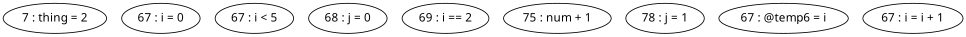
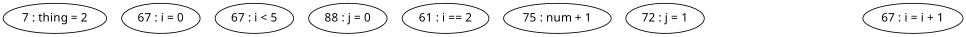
node "68 : j = 0": label "68 : j = 0" -> "88 : j = 0"
node "69 : i == 2": label "69 : i == 2" -> "61 : i == 2"
node "78 : j = 1": label "78 : j = 1" -> "72 : j = 1"
node "67 : @temp6 = i": removed
